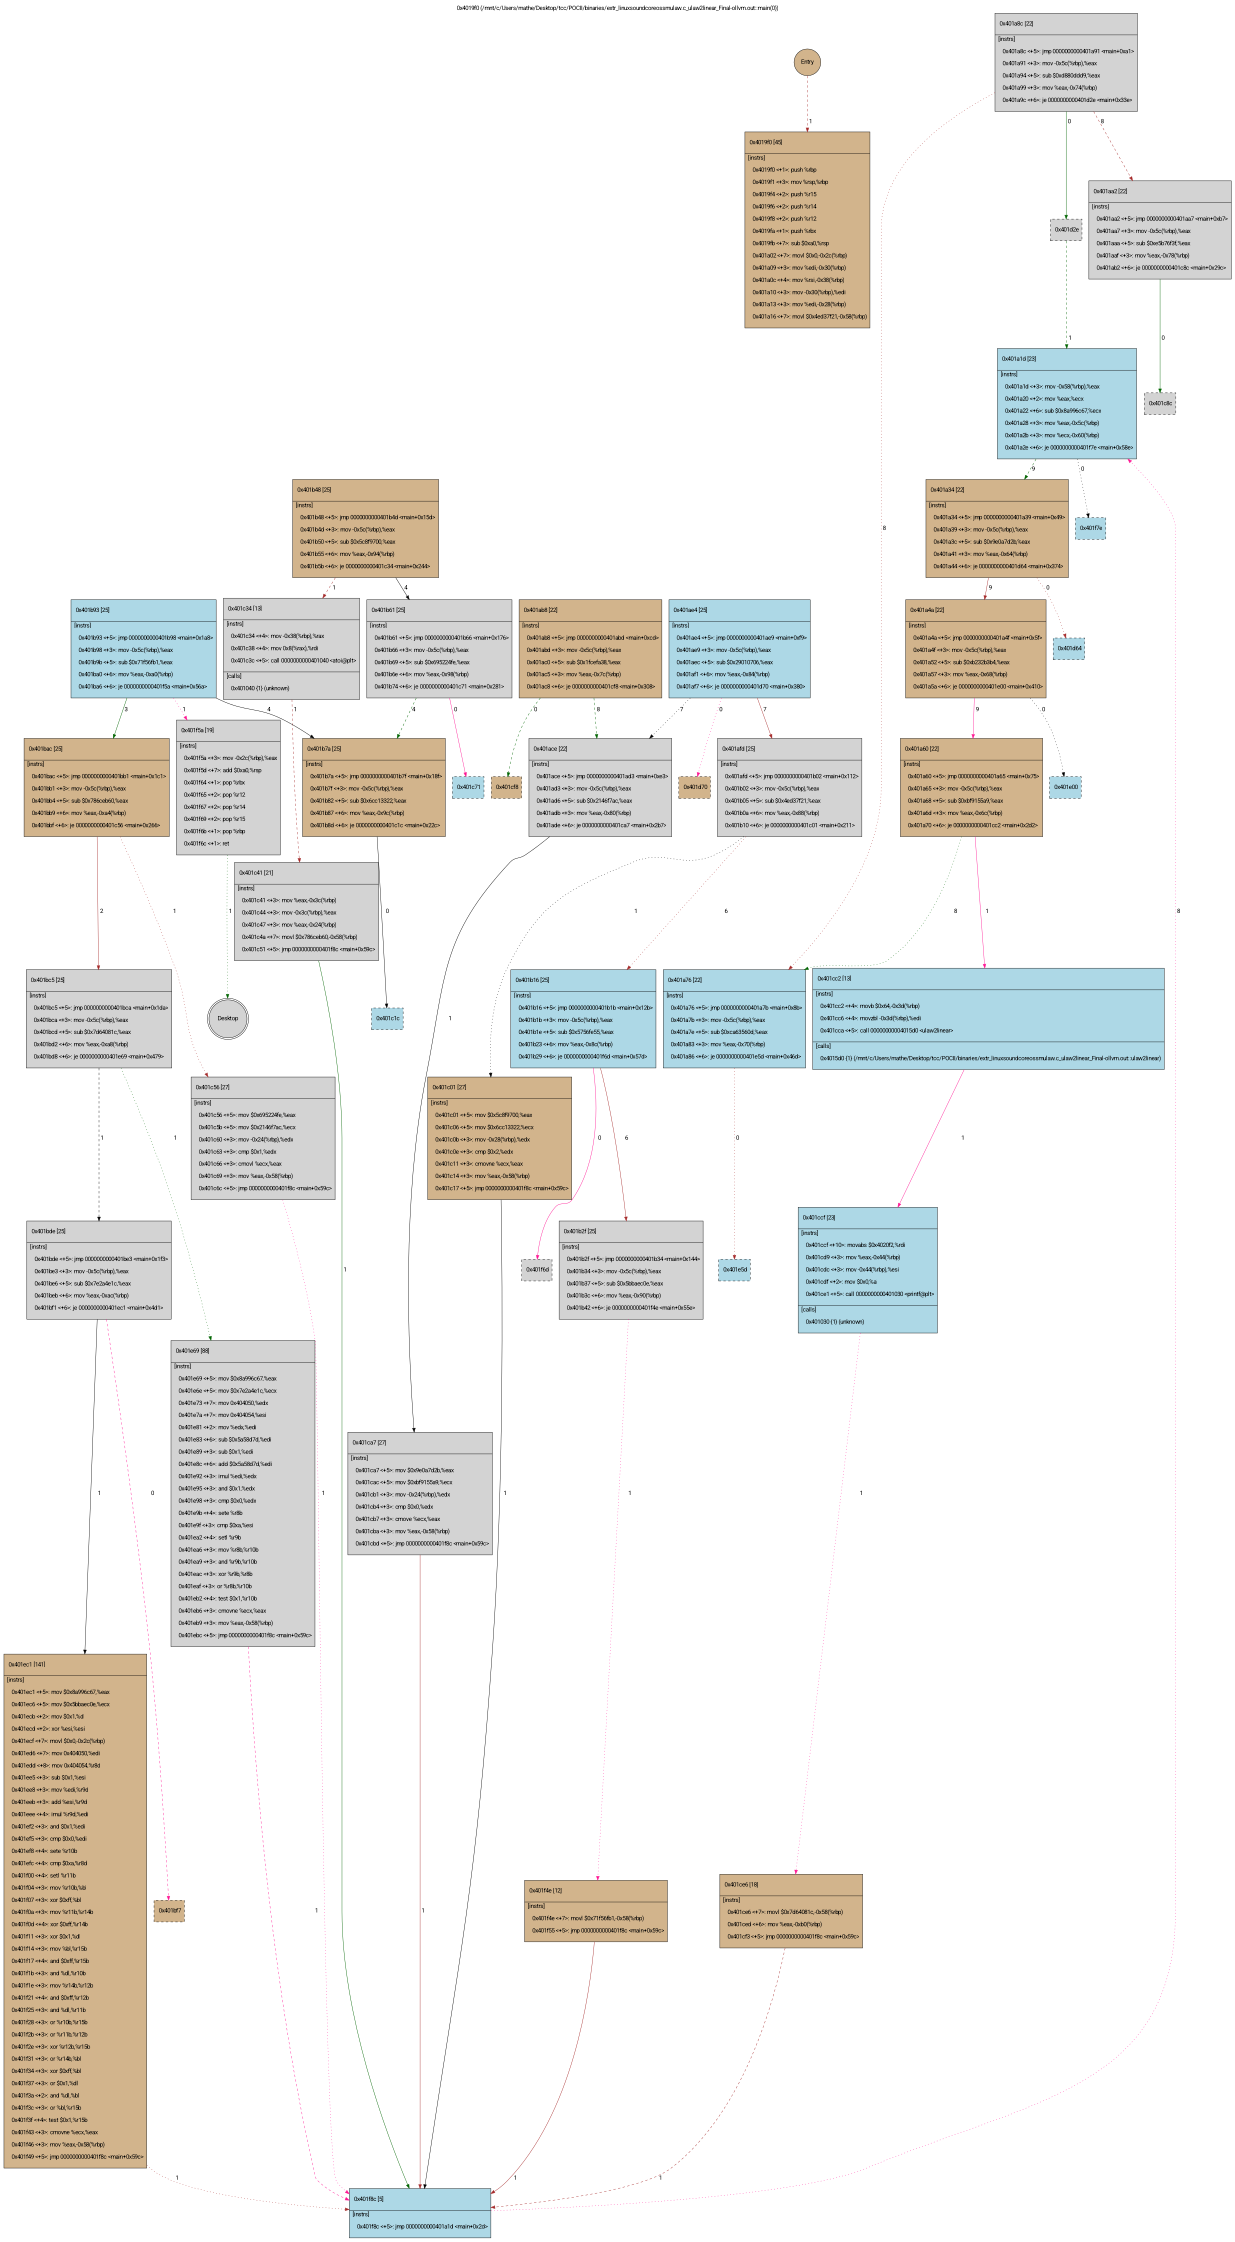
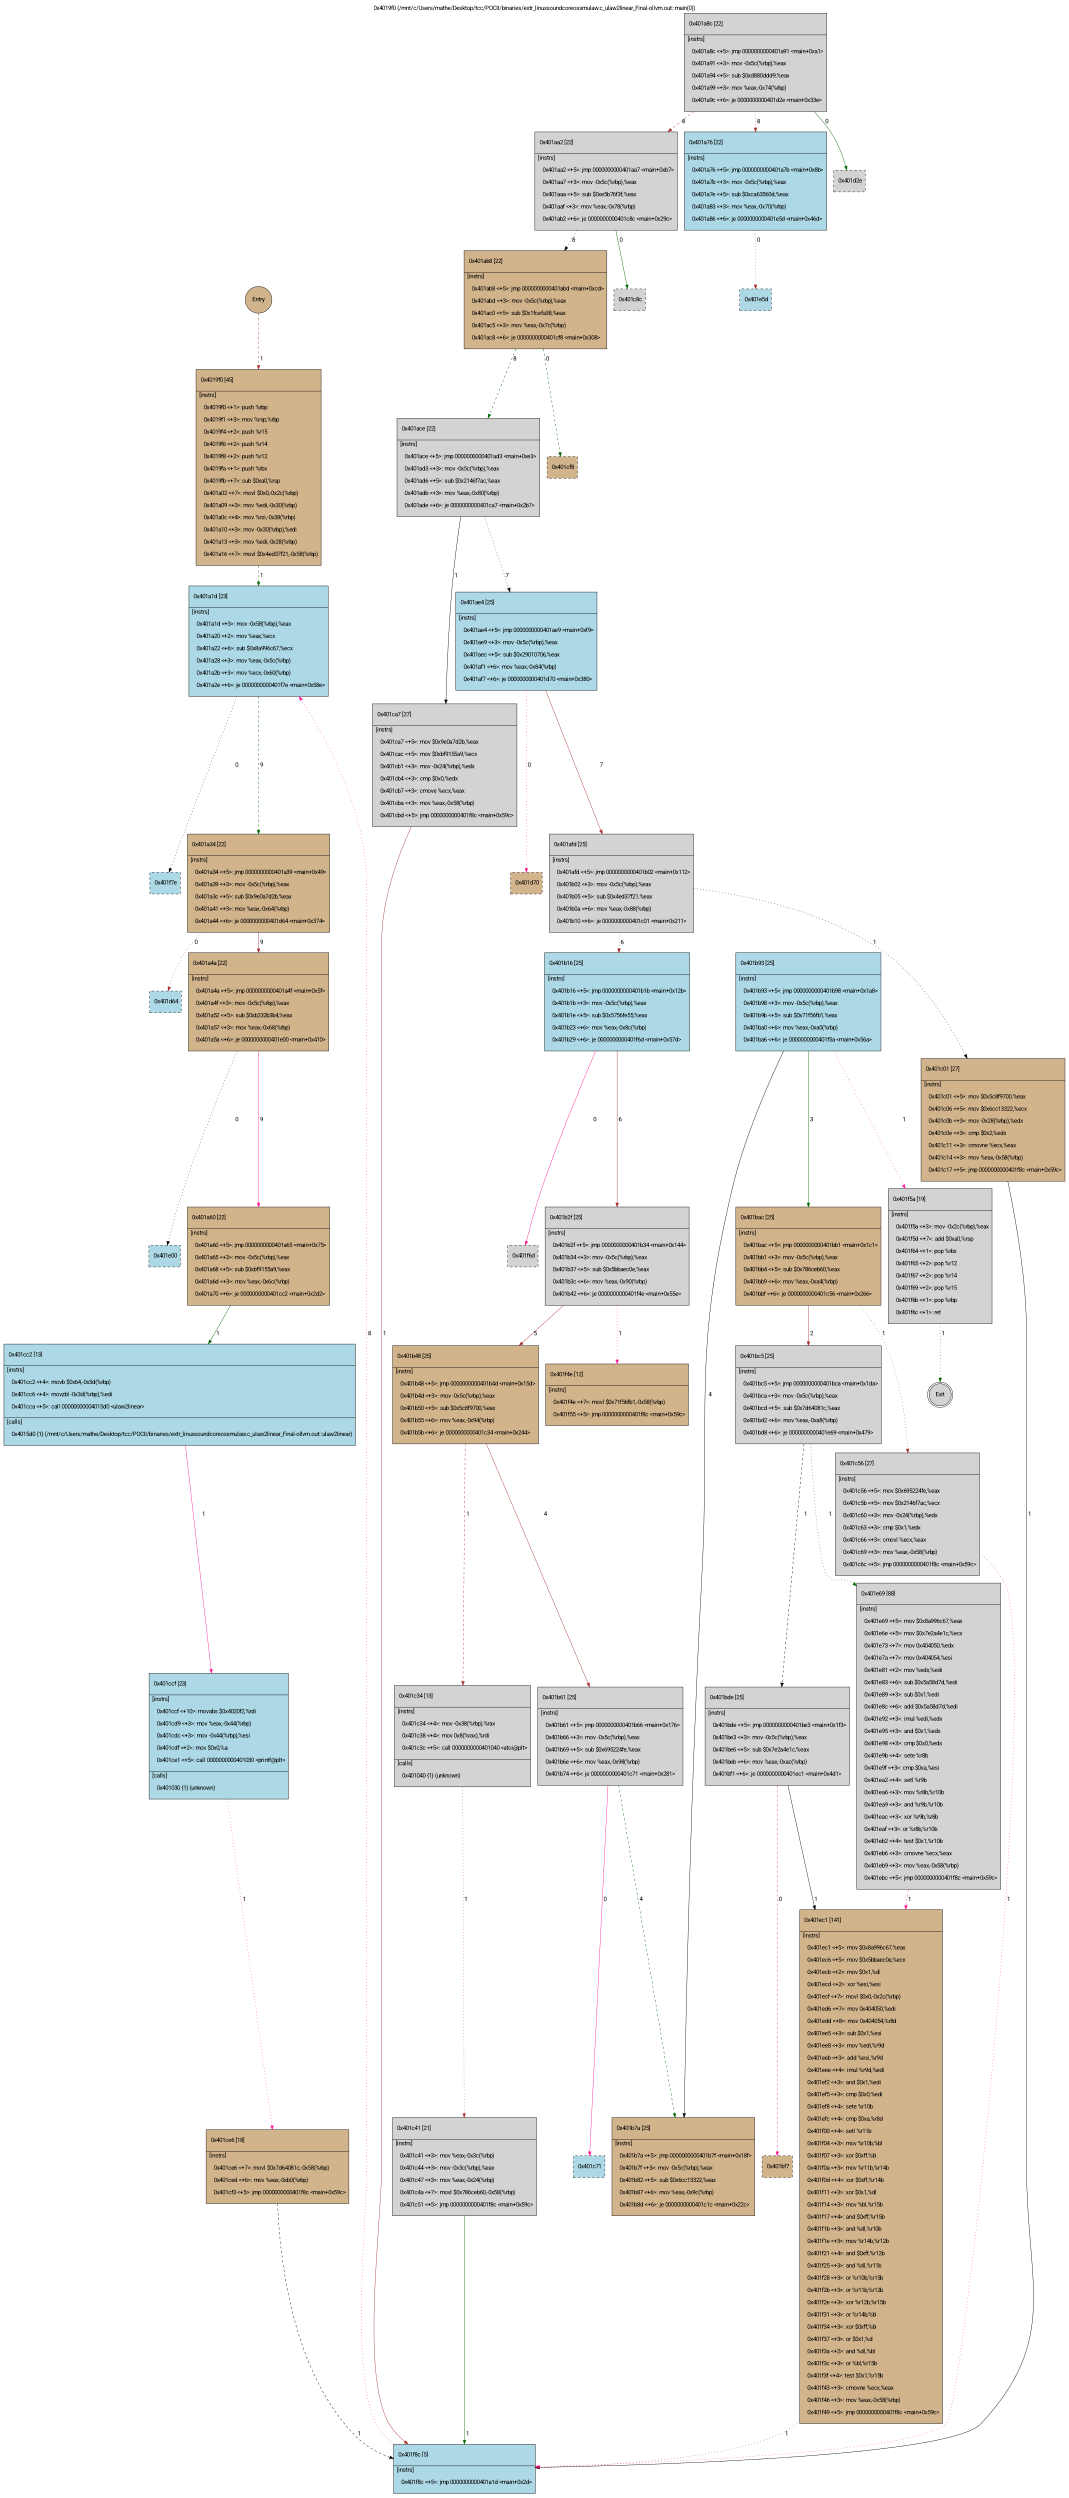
edge "0x401aa2 [22]" -> "0x401ab8 [22]": added, label "8"
edge "0x401d2e" -> "0x401a1d [23]": now "0x4019f0 [45]" -> "0x401a1d [23]"
edge "0x401b48 [25]" -> "0x401b61 [25]": color black -> brown
edge "0x401ae4 [25]" -> "0x401ace [22]": reversed
edge "0x401c34 [13]" -> "0x401c41 [21]": style dashed -> dotted
edge "0x401a60 [22]" -> "0x401cc2 [13]": color deeppink -> darkgreen
edge "0x401a60 [22]" -> "0x401a76 [22]": removed, label "8"
node "Desktop": label "Desktop" -> "Exit"
node "0x401c1c": removed
edge "0x401b2f [25]" -> "0x401b48 [25]": added, label "5"
edge "0x401e69 [88]" -> "0x401f8c [5]": now "0x401e69 [88]" -> "0x401ec1 [141]"
edge "0x401f4e [12]" -> "0x401f8c [5]": removed, label "1"
edge "0x401ce6 [18]" -> "0x401f8c [5]": color brown -> black
